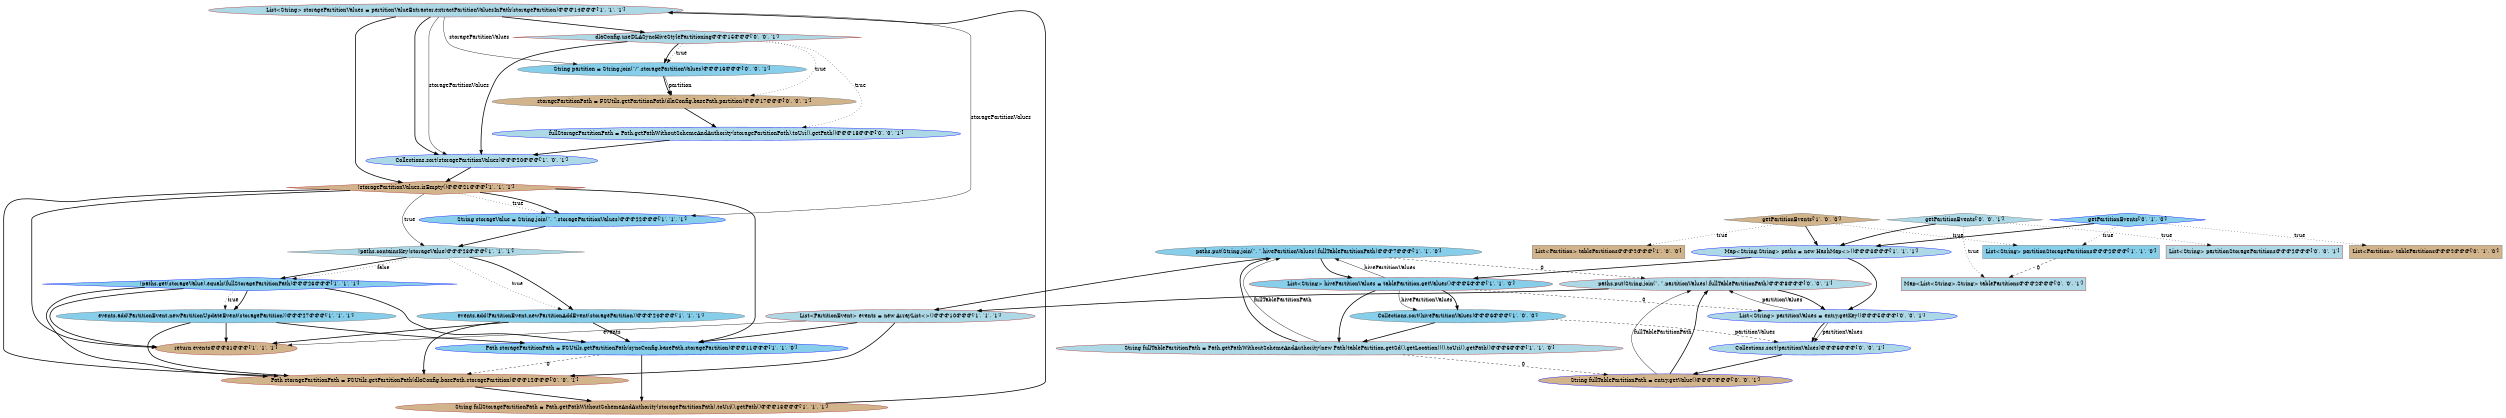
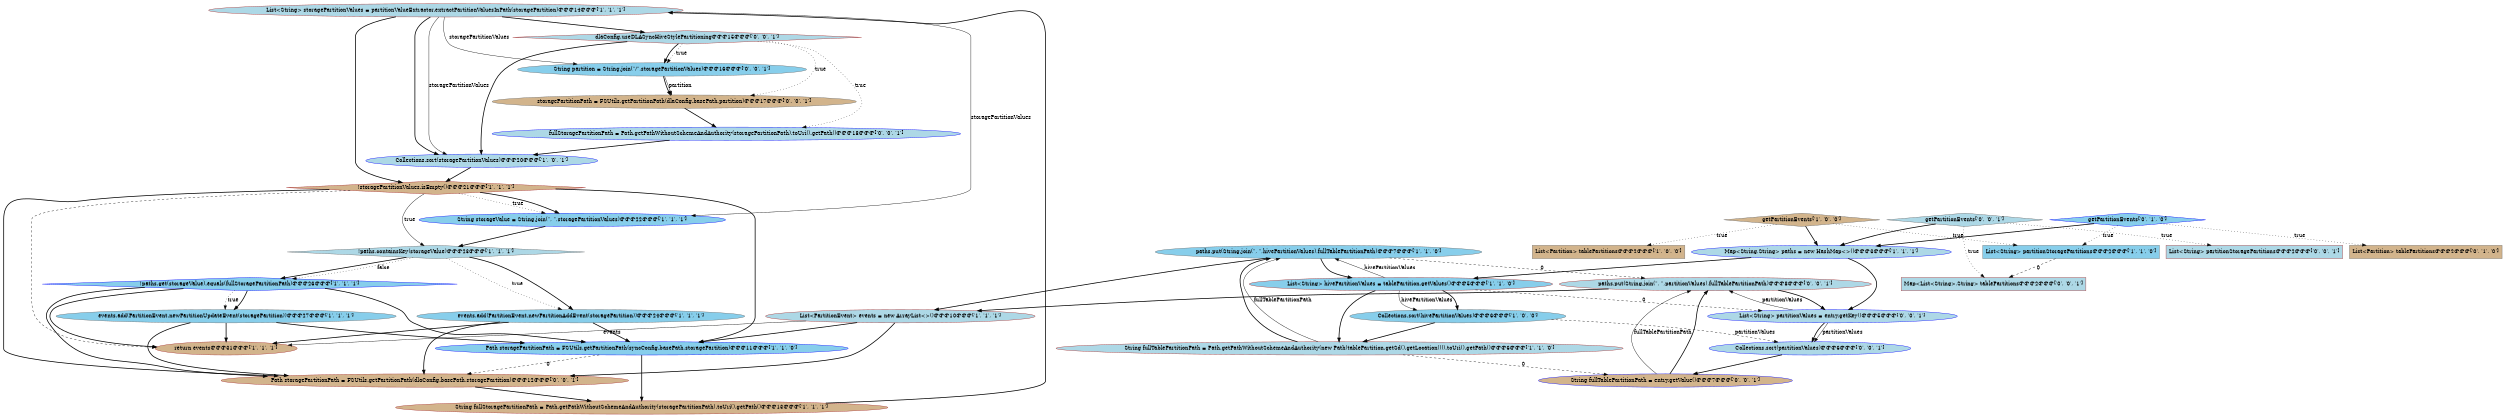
edge "!storagePartitionValues.isEmpty()@@@21@@@['1', '1', '1']" -> "return events@@@31@@@['1', '1', '1']": style bold -> dashed
